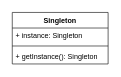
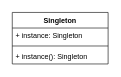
node "+ getInstance(): Singleton": label "+ getInstance(): Singleton" -> "+ instance(): Singleton"
